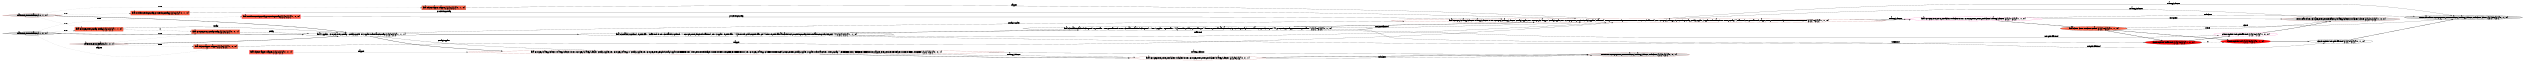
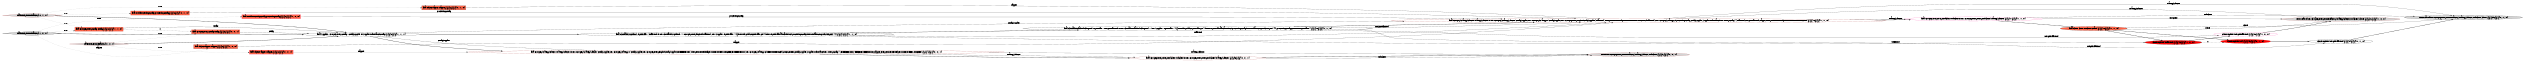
edge "makeQueryRunnerFactory['0', '0', '1']" -> "final ObjectMapper mapper@@@2@@@['1', '0', '0']": now "makeQueryRunnerFactory['0', '0', '1']" -> "final ObjectMapper mapper@@@2@@@['0', '0', '1']"
